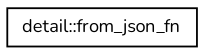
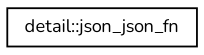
node "detail::from_json_fn": label "detail::from_json_fn" -> "detail::json_json_fn"
